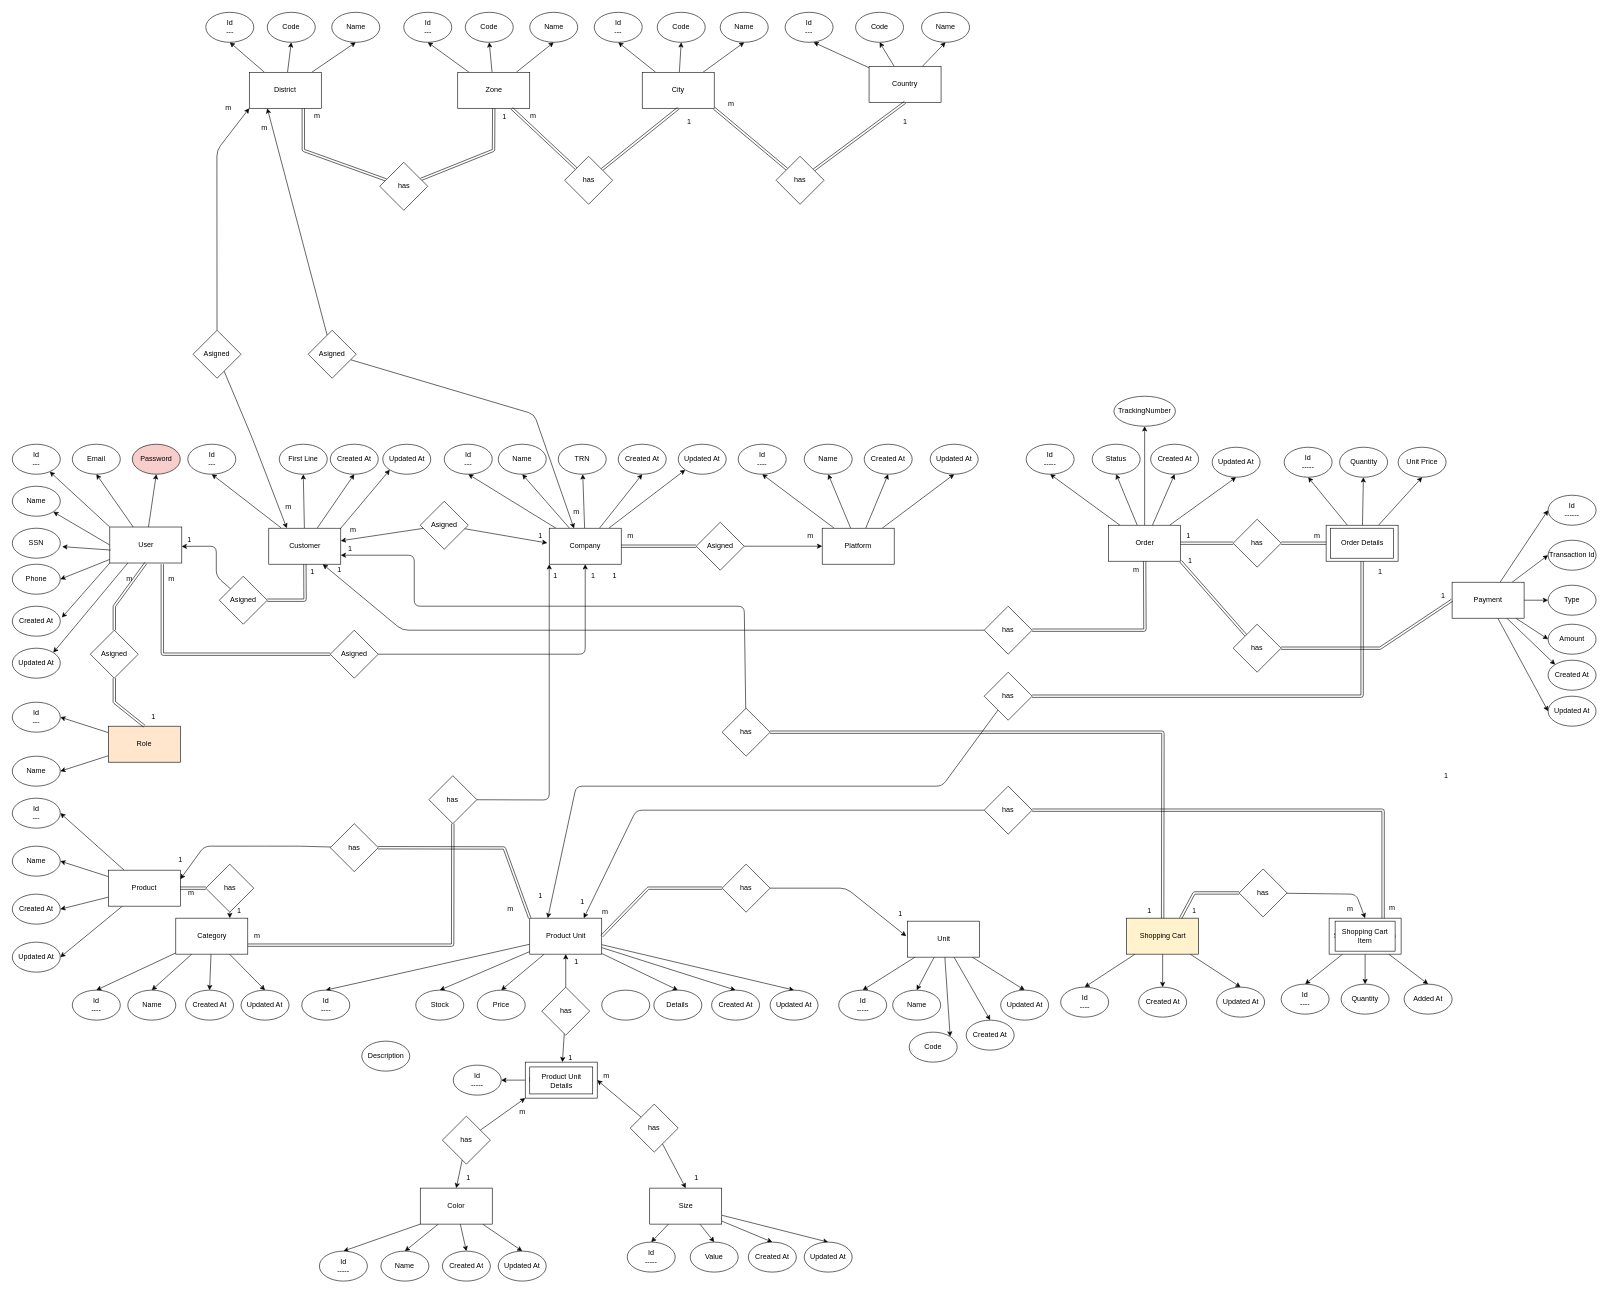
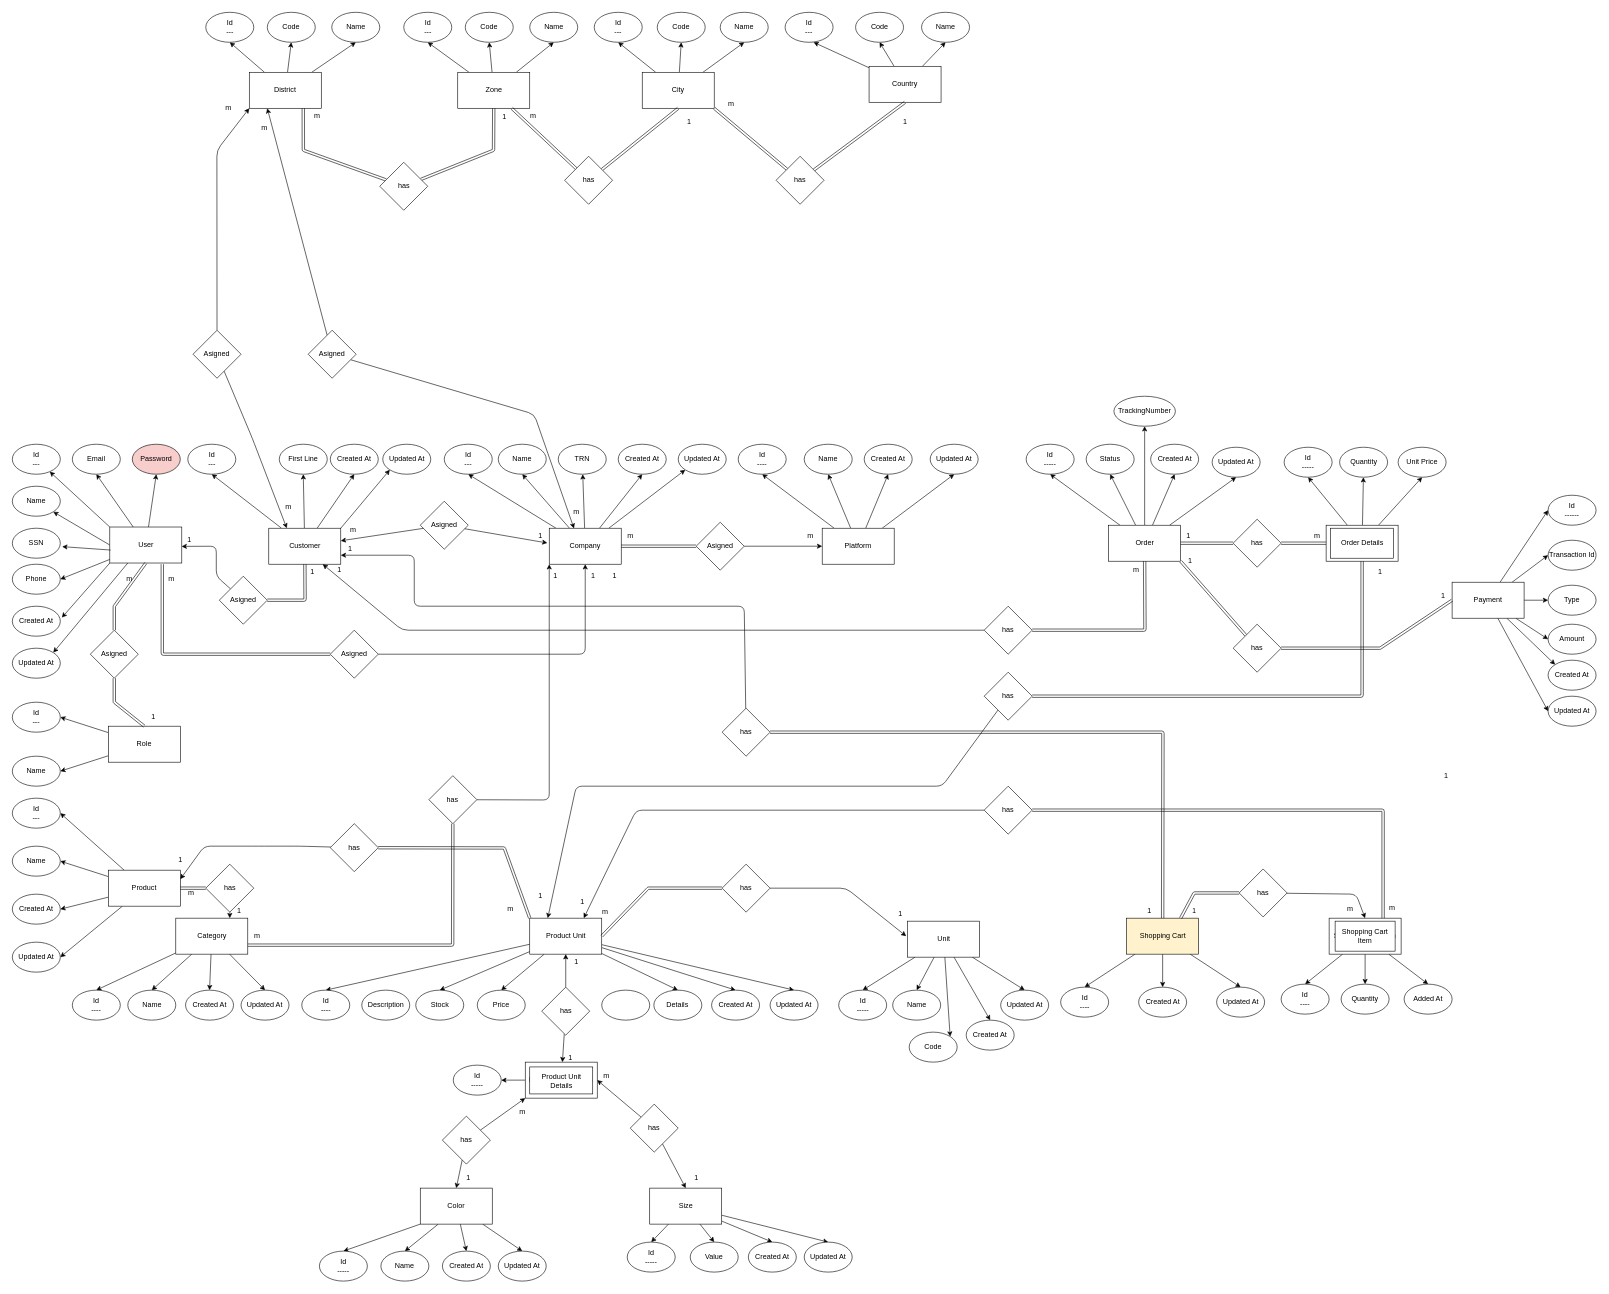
node "Status": moved (1116, 459) -> (1110, 459)
node "Role": fillcolor #ffe6cc -> #ffffff
node "Description": moved (386, 1056) -> (386, 1005)
